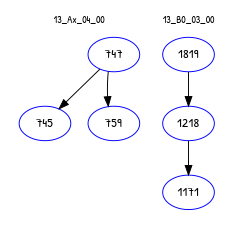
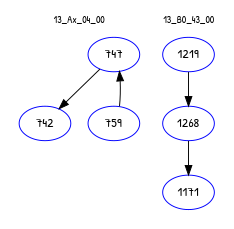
cluster "13_B0_03_00": label "13_B0_03_00" -> "13_B0_43_00"
node "1819": label "1819" -> "1219"
edge "747" -> "759": reversed
node "745": label "745" -> "742"
node "1218": label "1218" -> "1268"
